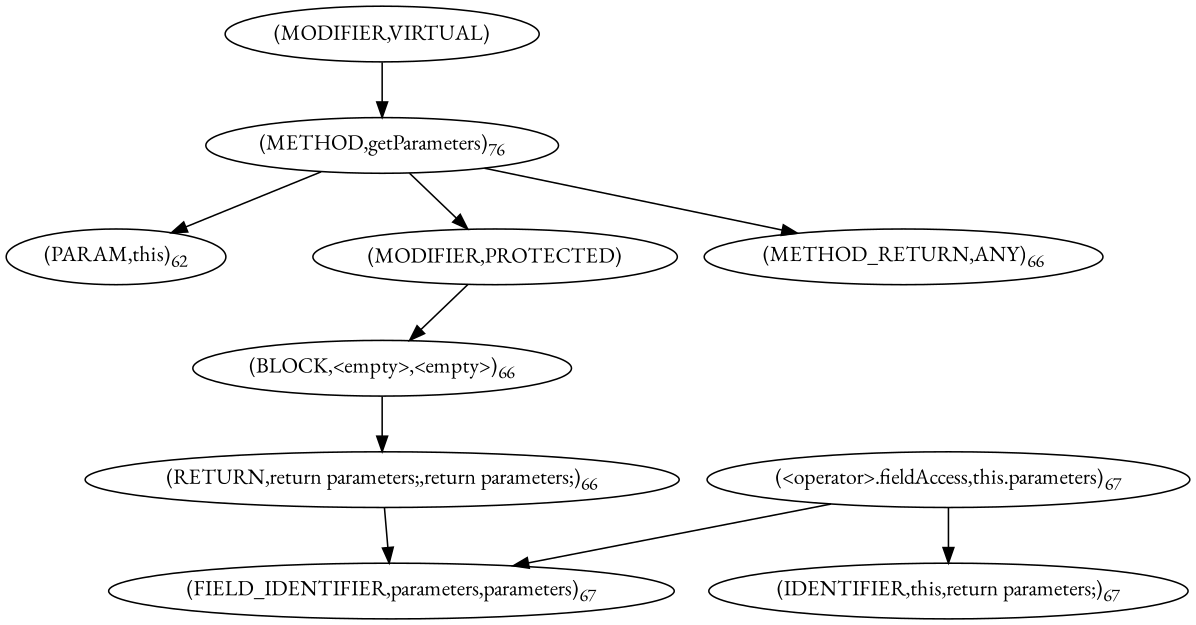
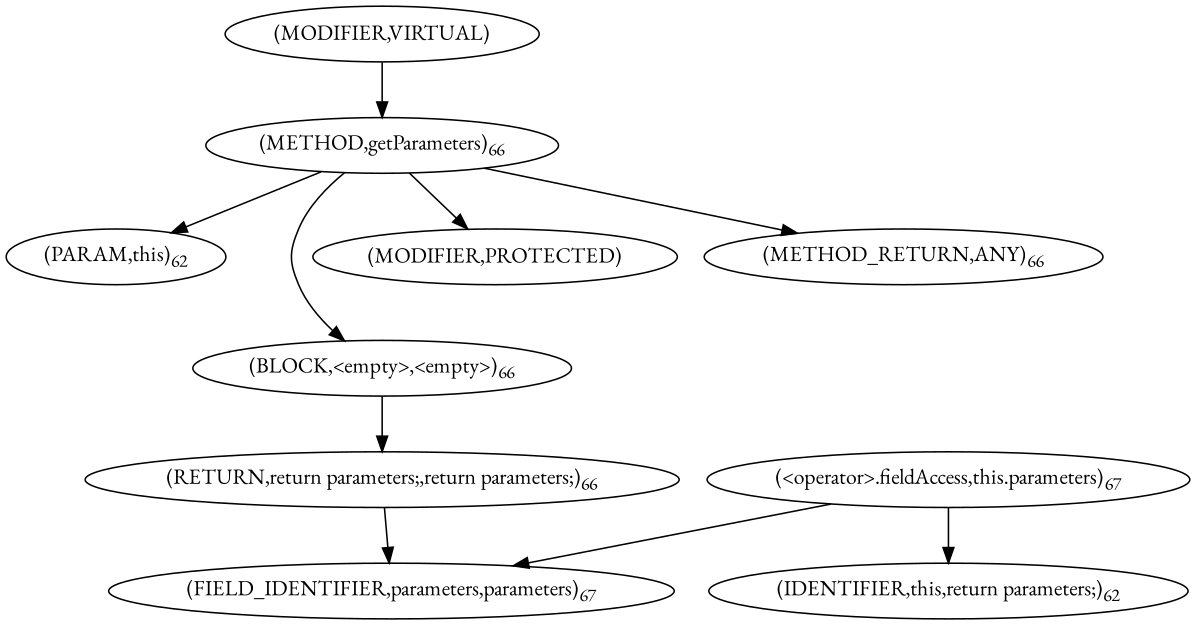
node "(METHOD,getParameters)": text "76" -> "66"
edge "(MODIFIER,PROTECTED)" -> "(BLOCK,<empty>,<empty>)": now "(METHOD,getParameters)" -> "(BLOCK,<empty>,<empty>)"
node "(IDENTIFIER,this,return parameters;)": text "67" -> "62"
